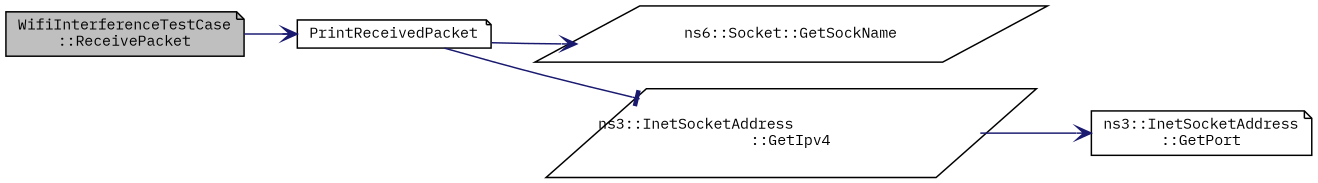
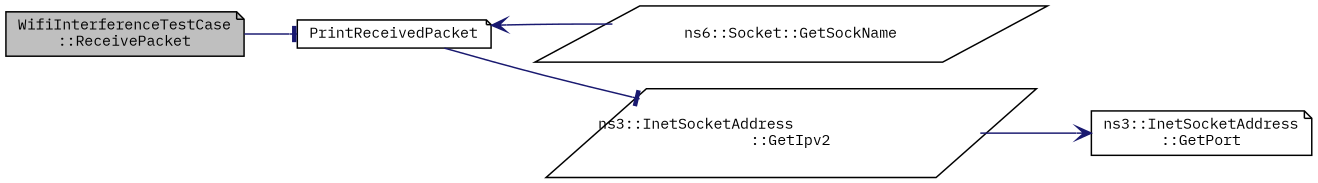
edge "WifiInterferenceTestCase ::ReceivePacket" -> "PrintReceivedPacket": arrowhead vee -> tee
edge "PrintReceivedPacket" -> "ns6::Socket::GetSockName": reversed
node "ns3::InetSocketAddress ::GetIpv4": label "ns3::InetSocketAddress ::GetIpv4" -> "ns3::InetSocketAddress ::GetIpv2"
